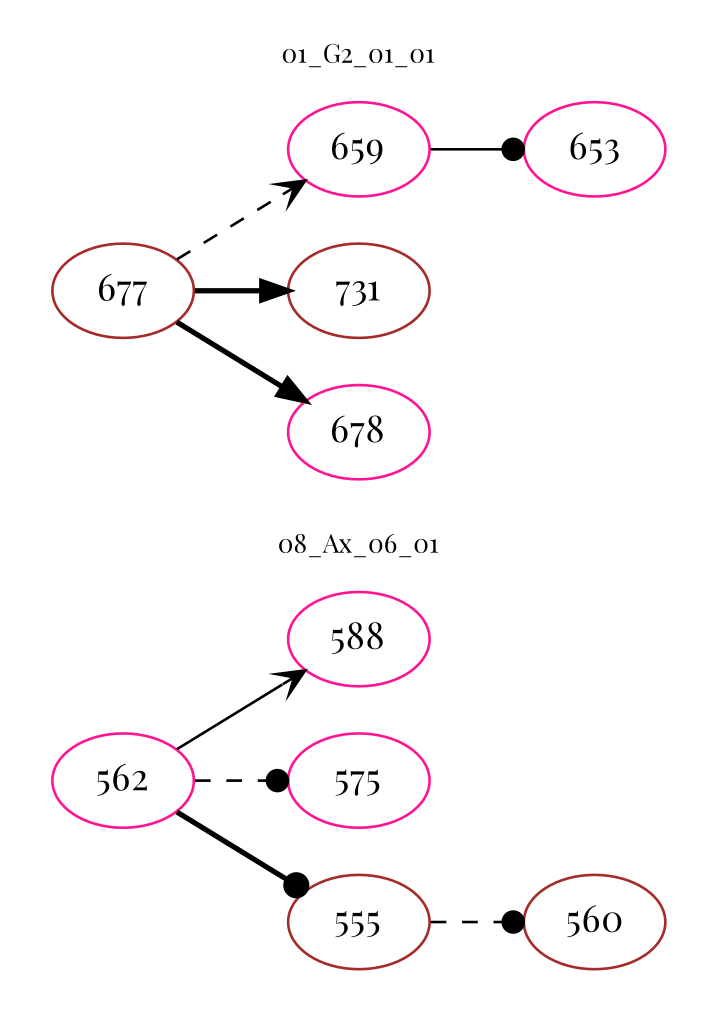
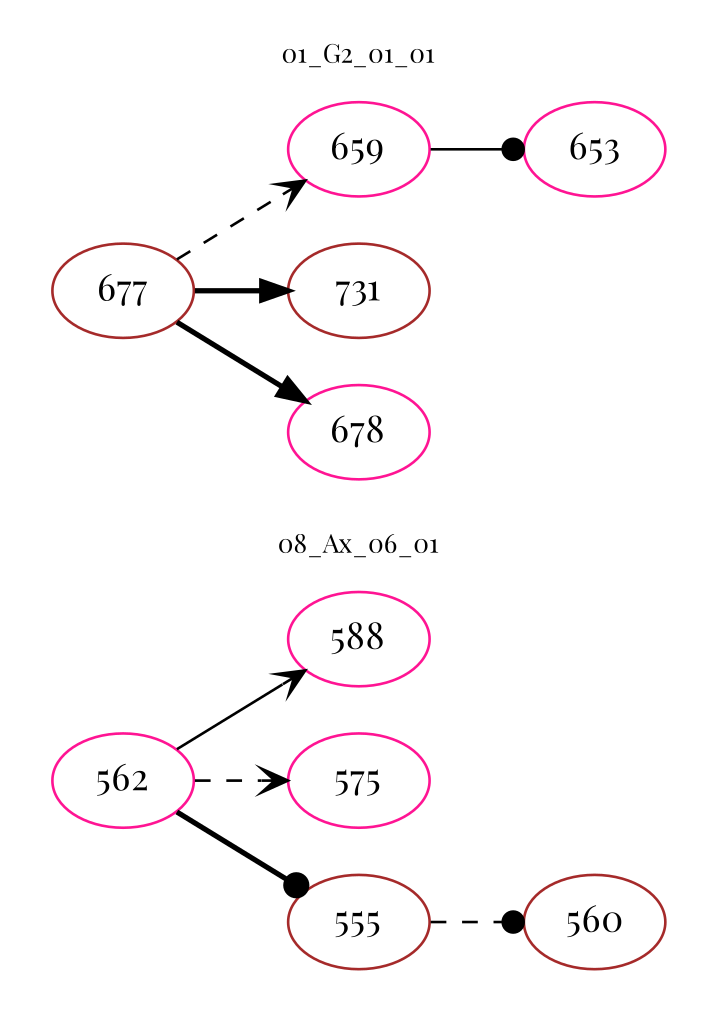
edge "562" -> "575": arrowhead dot -> vee
